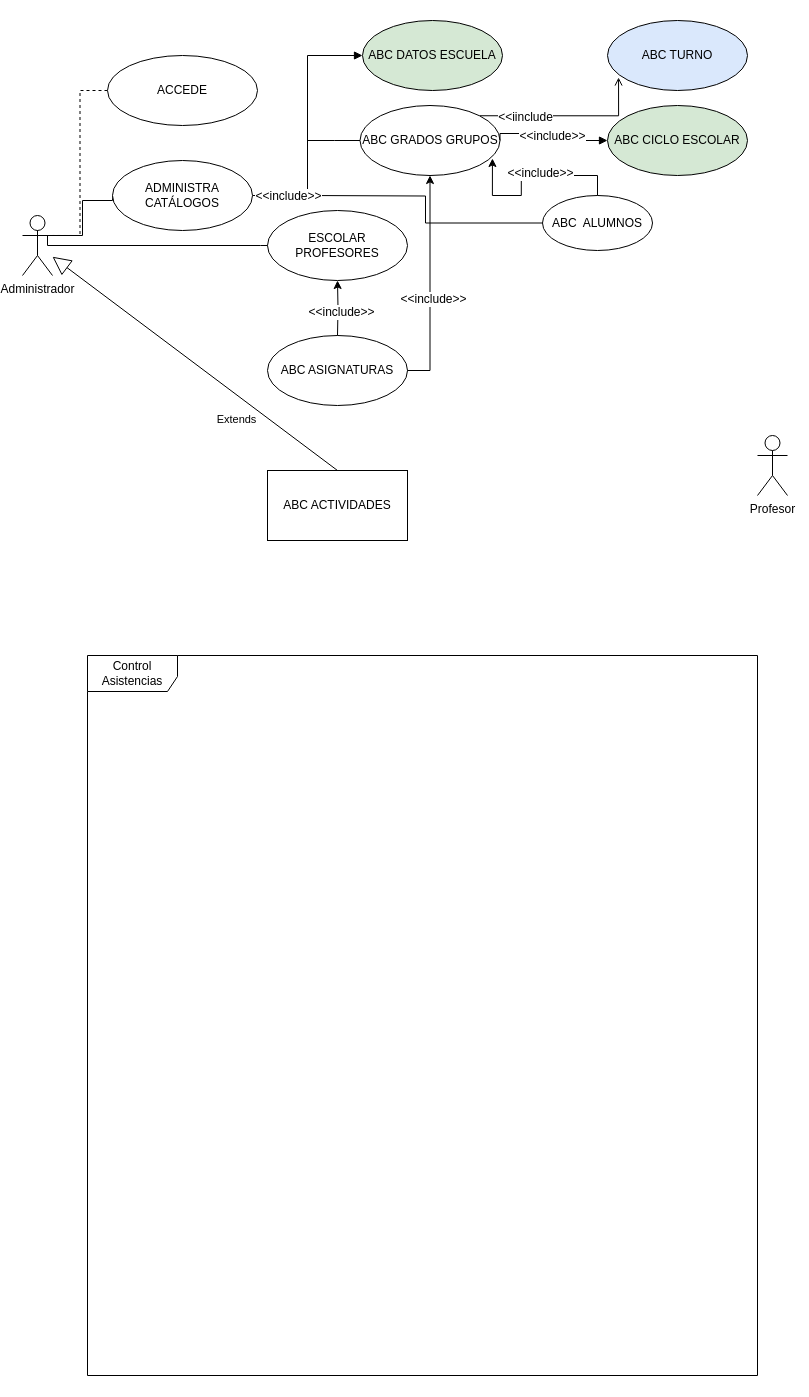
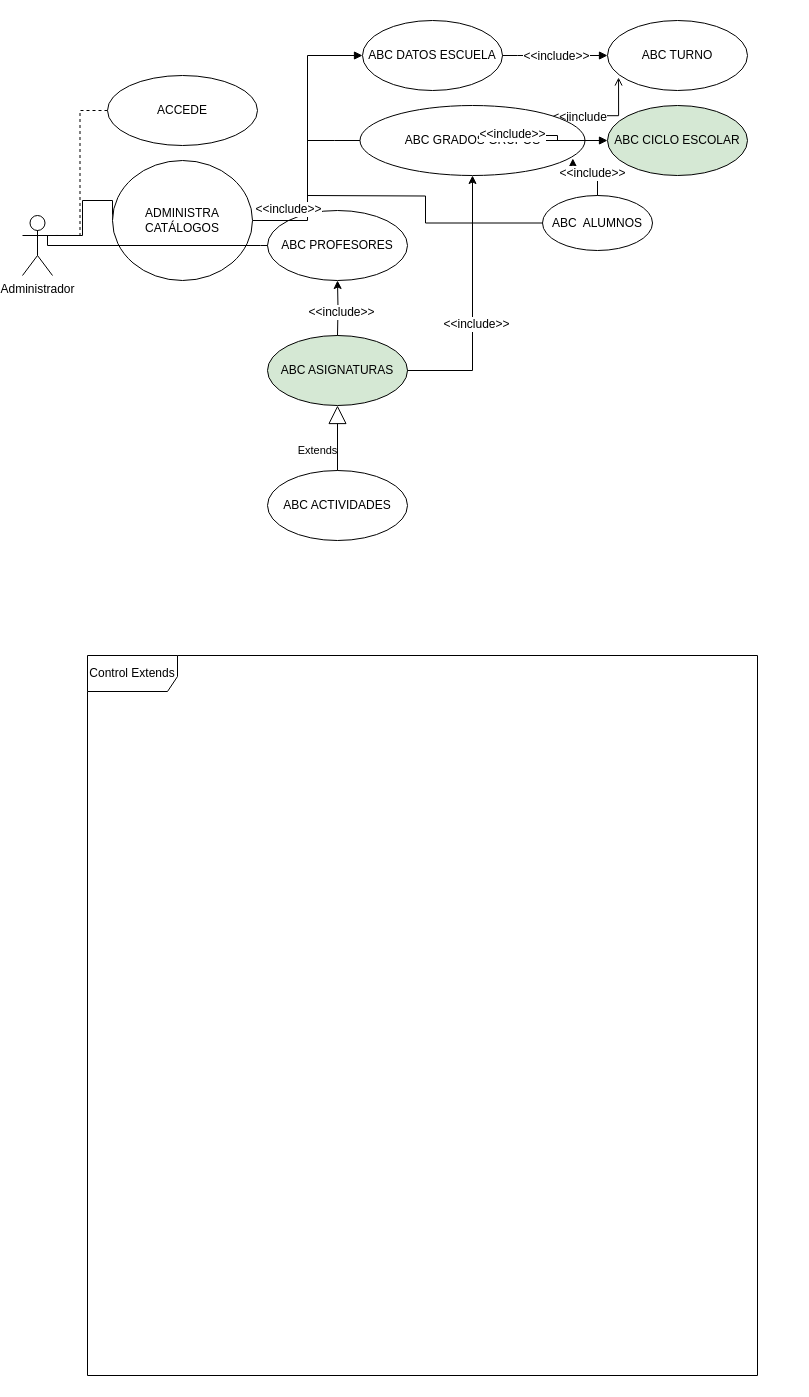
node "ABC DATOS ESCUELA": fillcolor #d5e8d4 -> #ffffff
edge "ABC DATOS ESCUELA" -> "ABC TURNO": added, label "<<include>>"
node "ABC TURNO": fillcolor #dae8fc -> #ffffff
node "ACCEDE": moved (183, 91) -> (183, 111)
node "ABC GRADOS GRUPOS": size 140x70 -> 225x70
node "ADMINISTRA CATÁLOGOS": size 140x70 -> 140x120
node "ESCOLAR PROFESORES": label "ESCOLAR PROFESORES" -> "ABC PROFESORES"
edge "ABC ACTIVIDADES" -> "Administrador": now "ABC ACTIVIDADES" -> "ABC ASIGNATURAS"
node "ABC ASIGNATURAS": fillcolor #ffffff -> #d5e8d4
node "Profesor": removed
node "ABC ACTIVIDADES": shape rectangle -> ellipse
node "Control Asistencias": label "Control Asistencias" -> "Control Extends"
